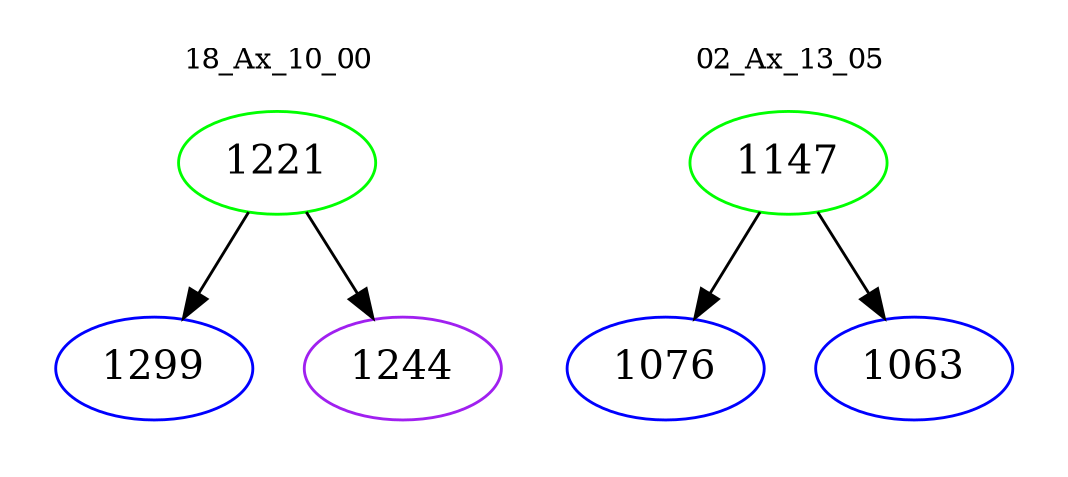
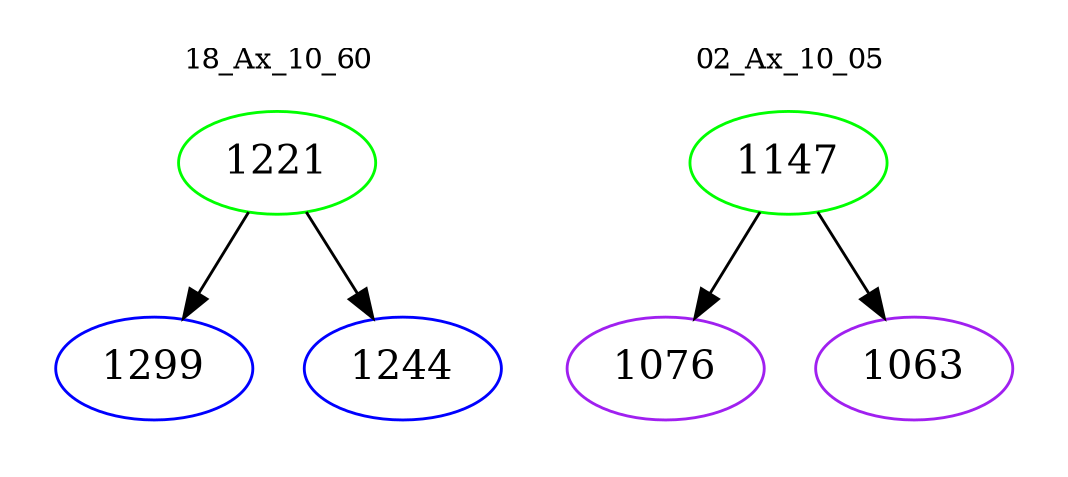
cluster "18_Ax_10_00": label "18_Ax_10_00" -> "18_Ax_10_60"
cluster "02_Ax_13_05": label "02_Ax_13_05" -> "02_Ax_10_05"
node "1244": color purple -> blue
node "1076": color blue -> purple
node "1063": color blue -> purple
